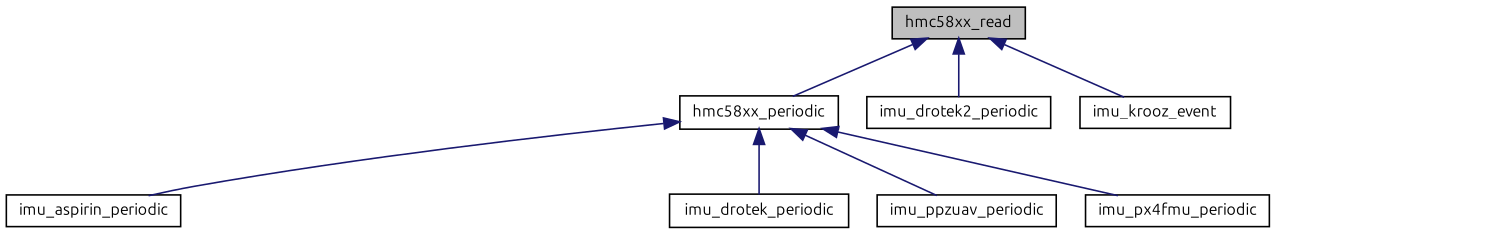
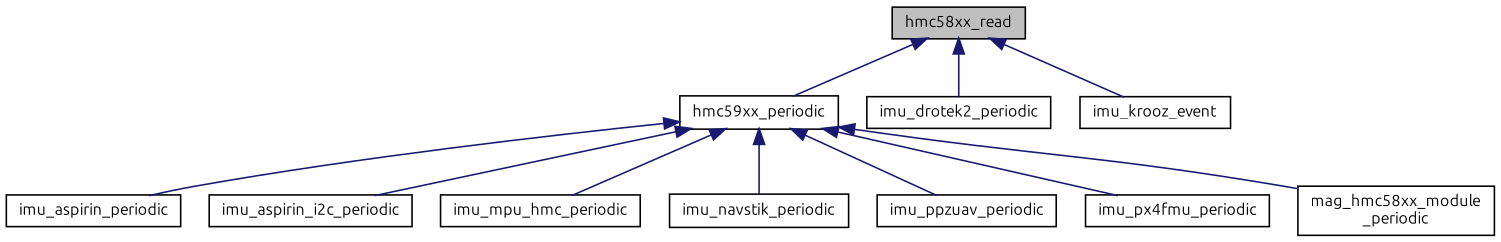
node "hmc58xx_periodic": label "hmc58xx_periodic" -> "hmc59xx_periodic"
node "imu_aspirin_i2c_periodic": added
node "imu_mpu_hmc_periodic": added
node "imu_drotek_periodic": label "imu_drotek_periodic" -> "imu_navstik_periodic"
node "mag_hmc58xx_module _periodic": added
